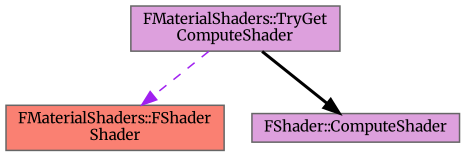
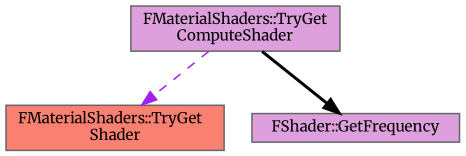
node "FMaterialShaders::FShader Shader": label "FMaterialShaders::FShader Shader" -> "FMaterialShaders::TryGet Shader"
node "FShader::ComputeShader": label "FShader::ComputeShader" -> "FShader::GetFrequency"
